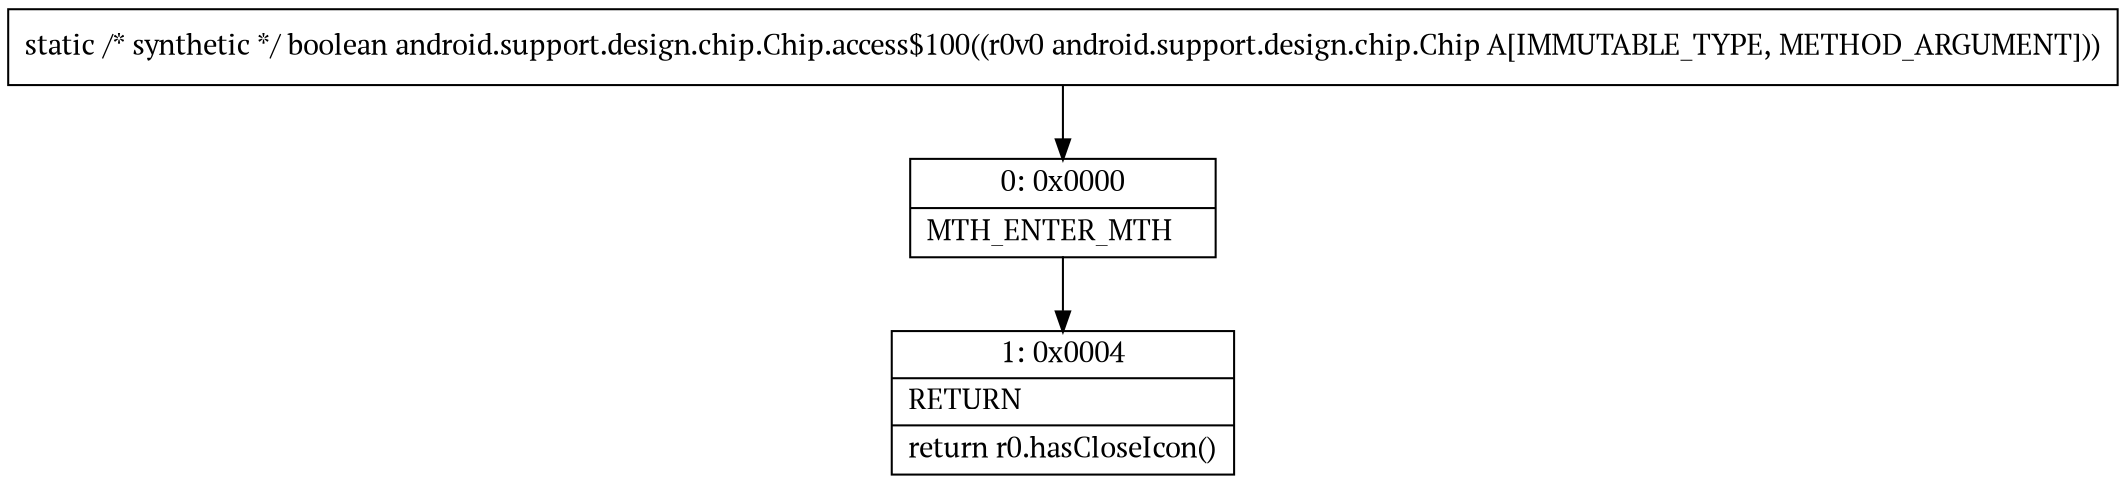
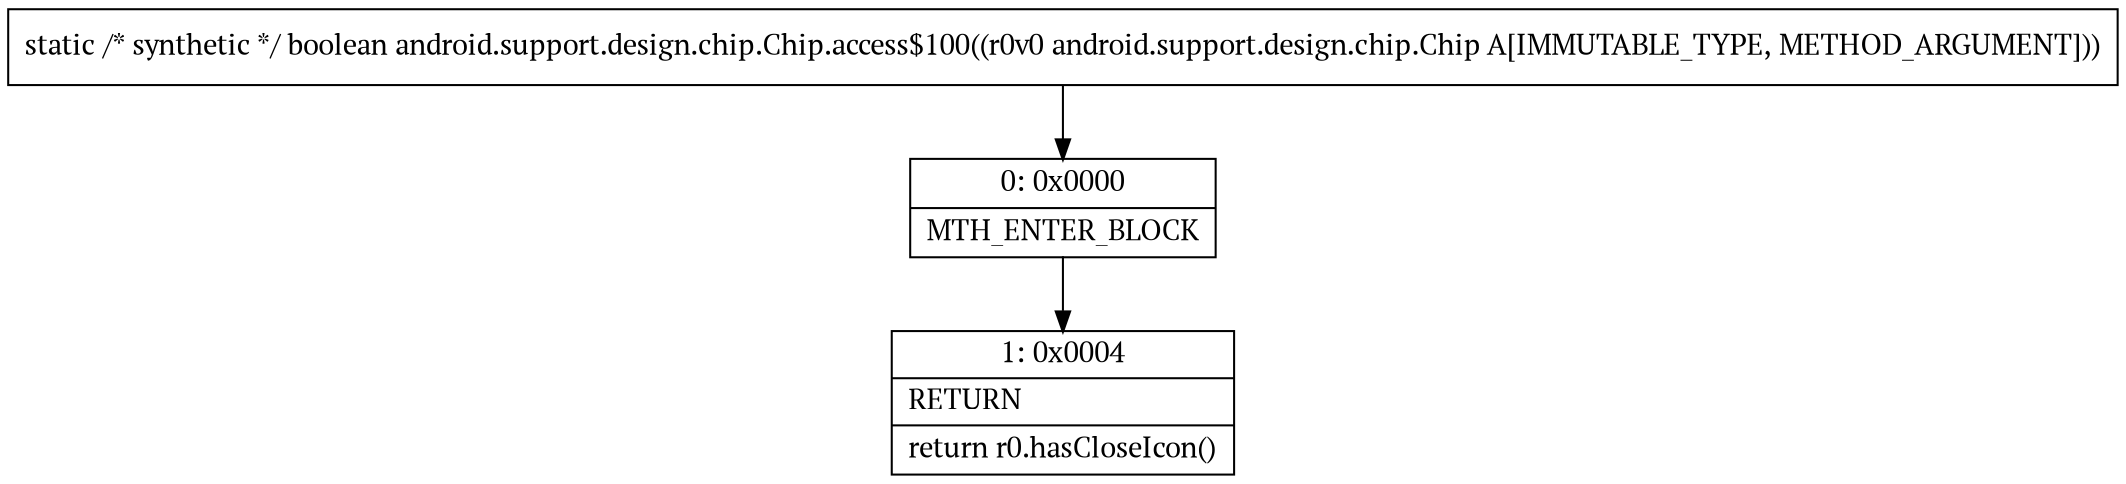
node "0: 0x0000": text "MTH_ENTER_MTH" -> "MTH_ENTER_BLOCK"
